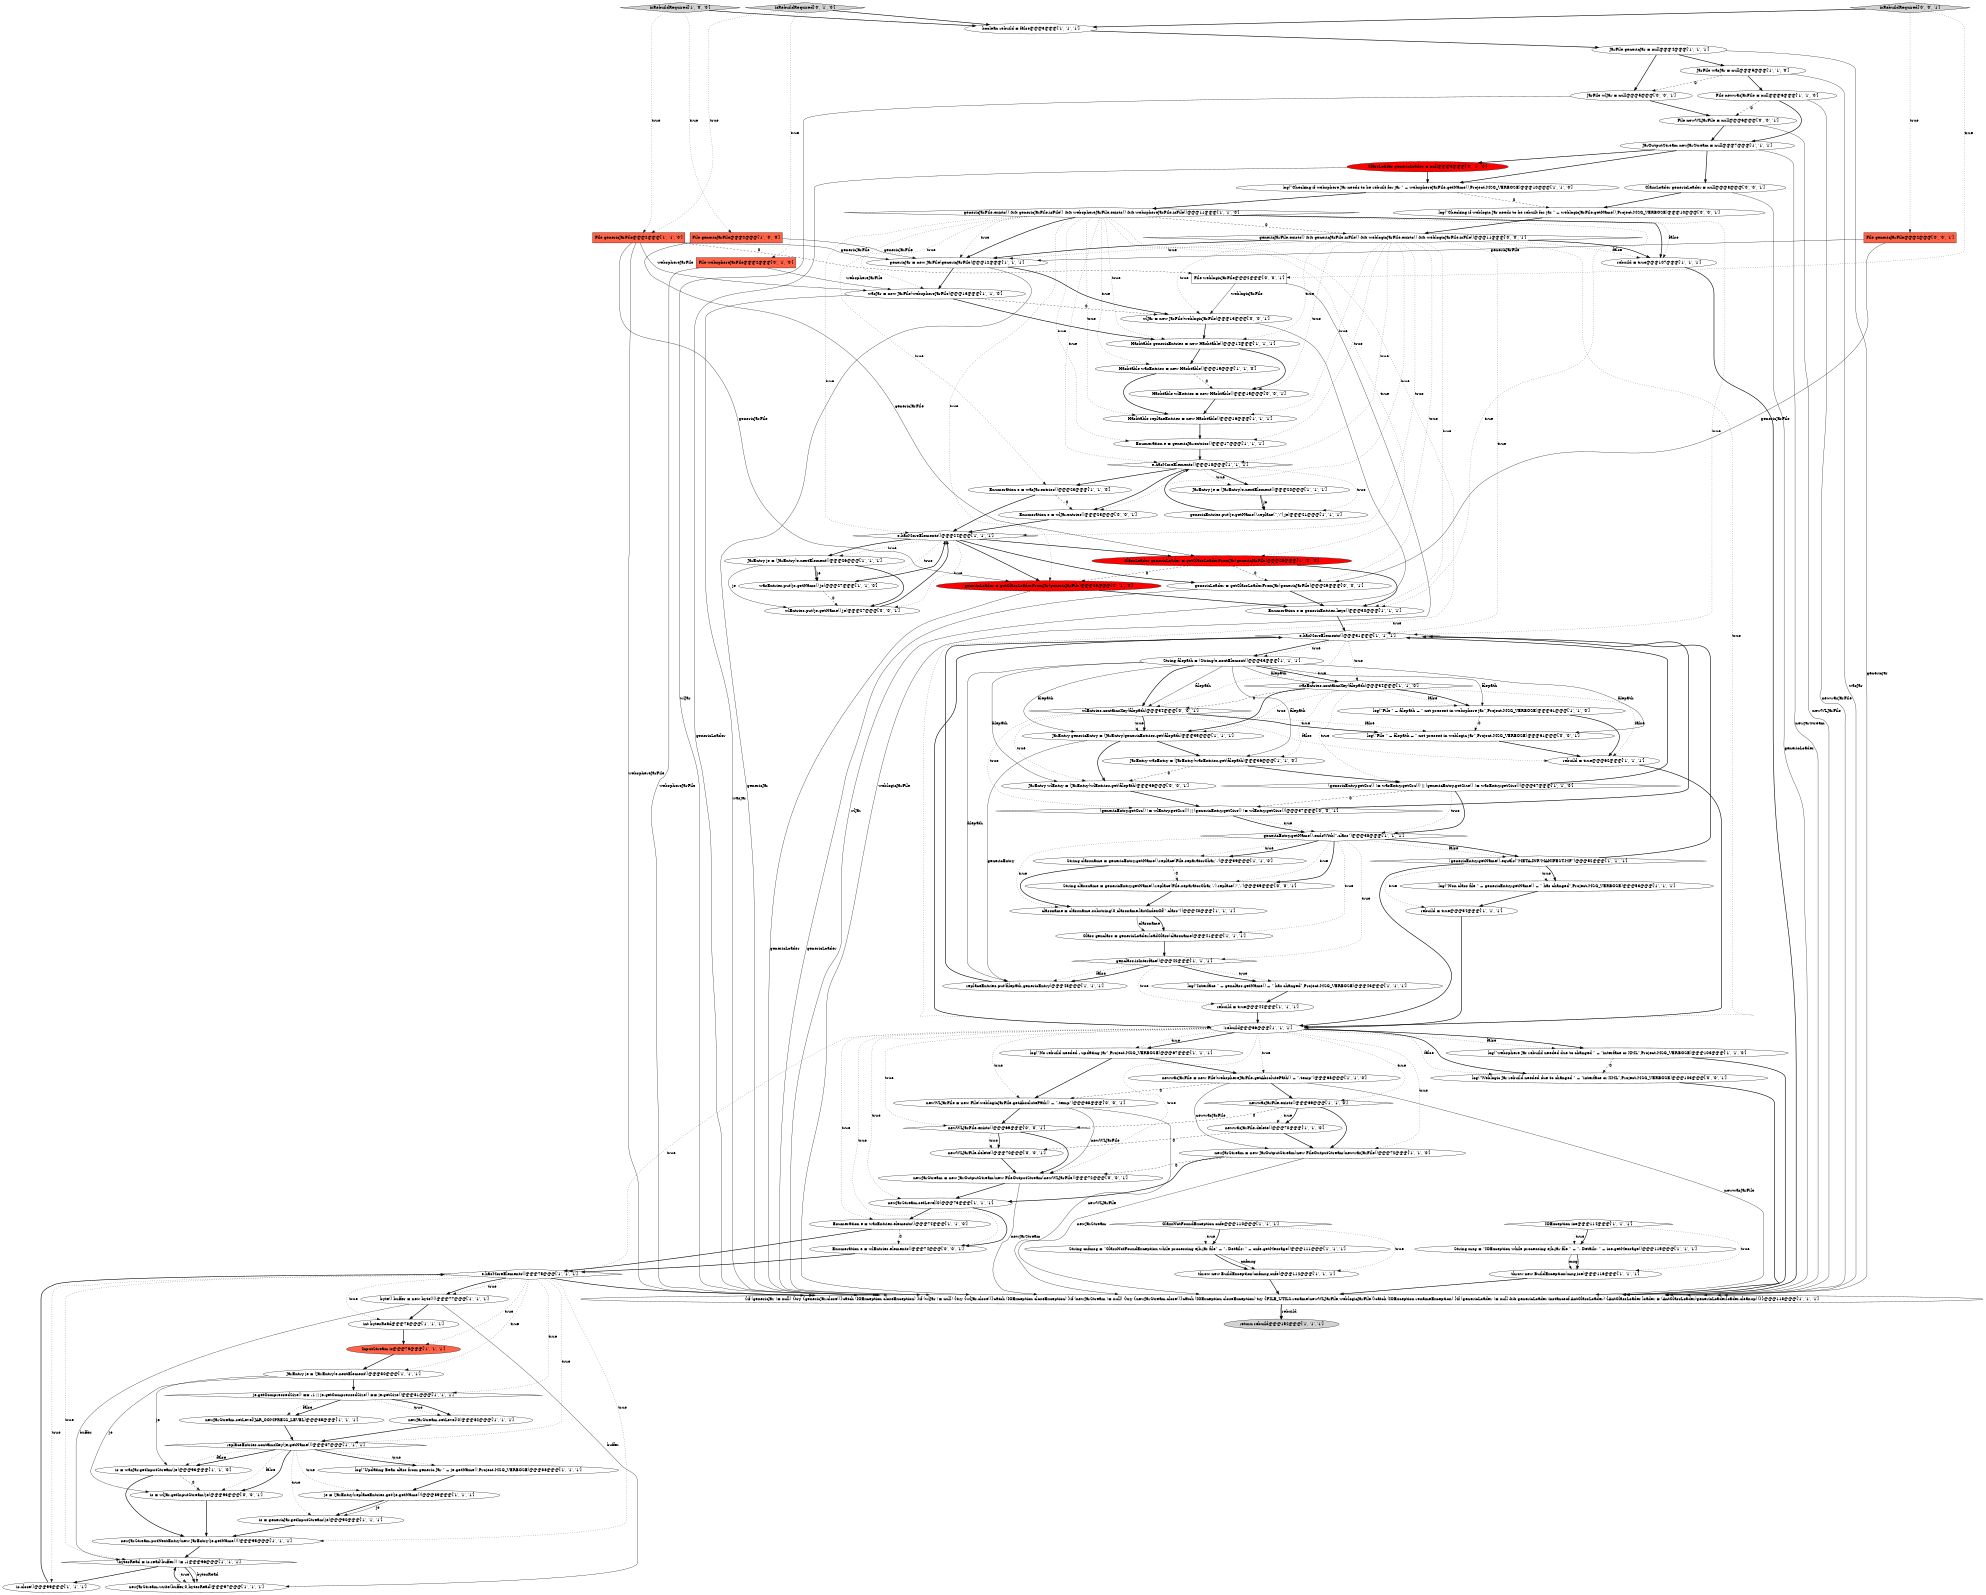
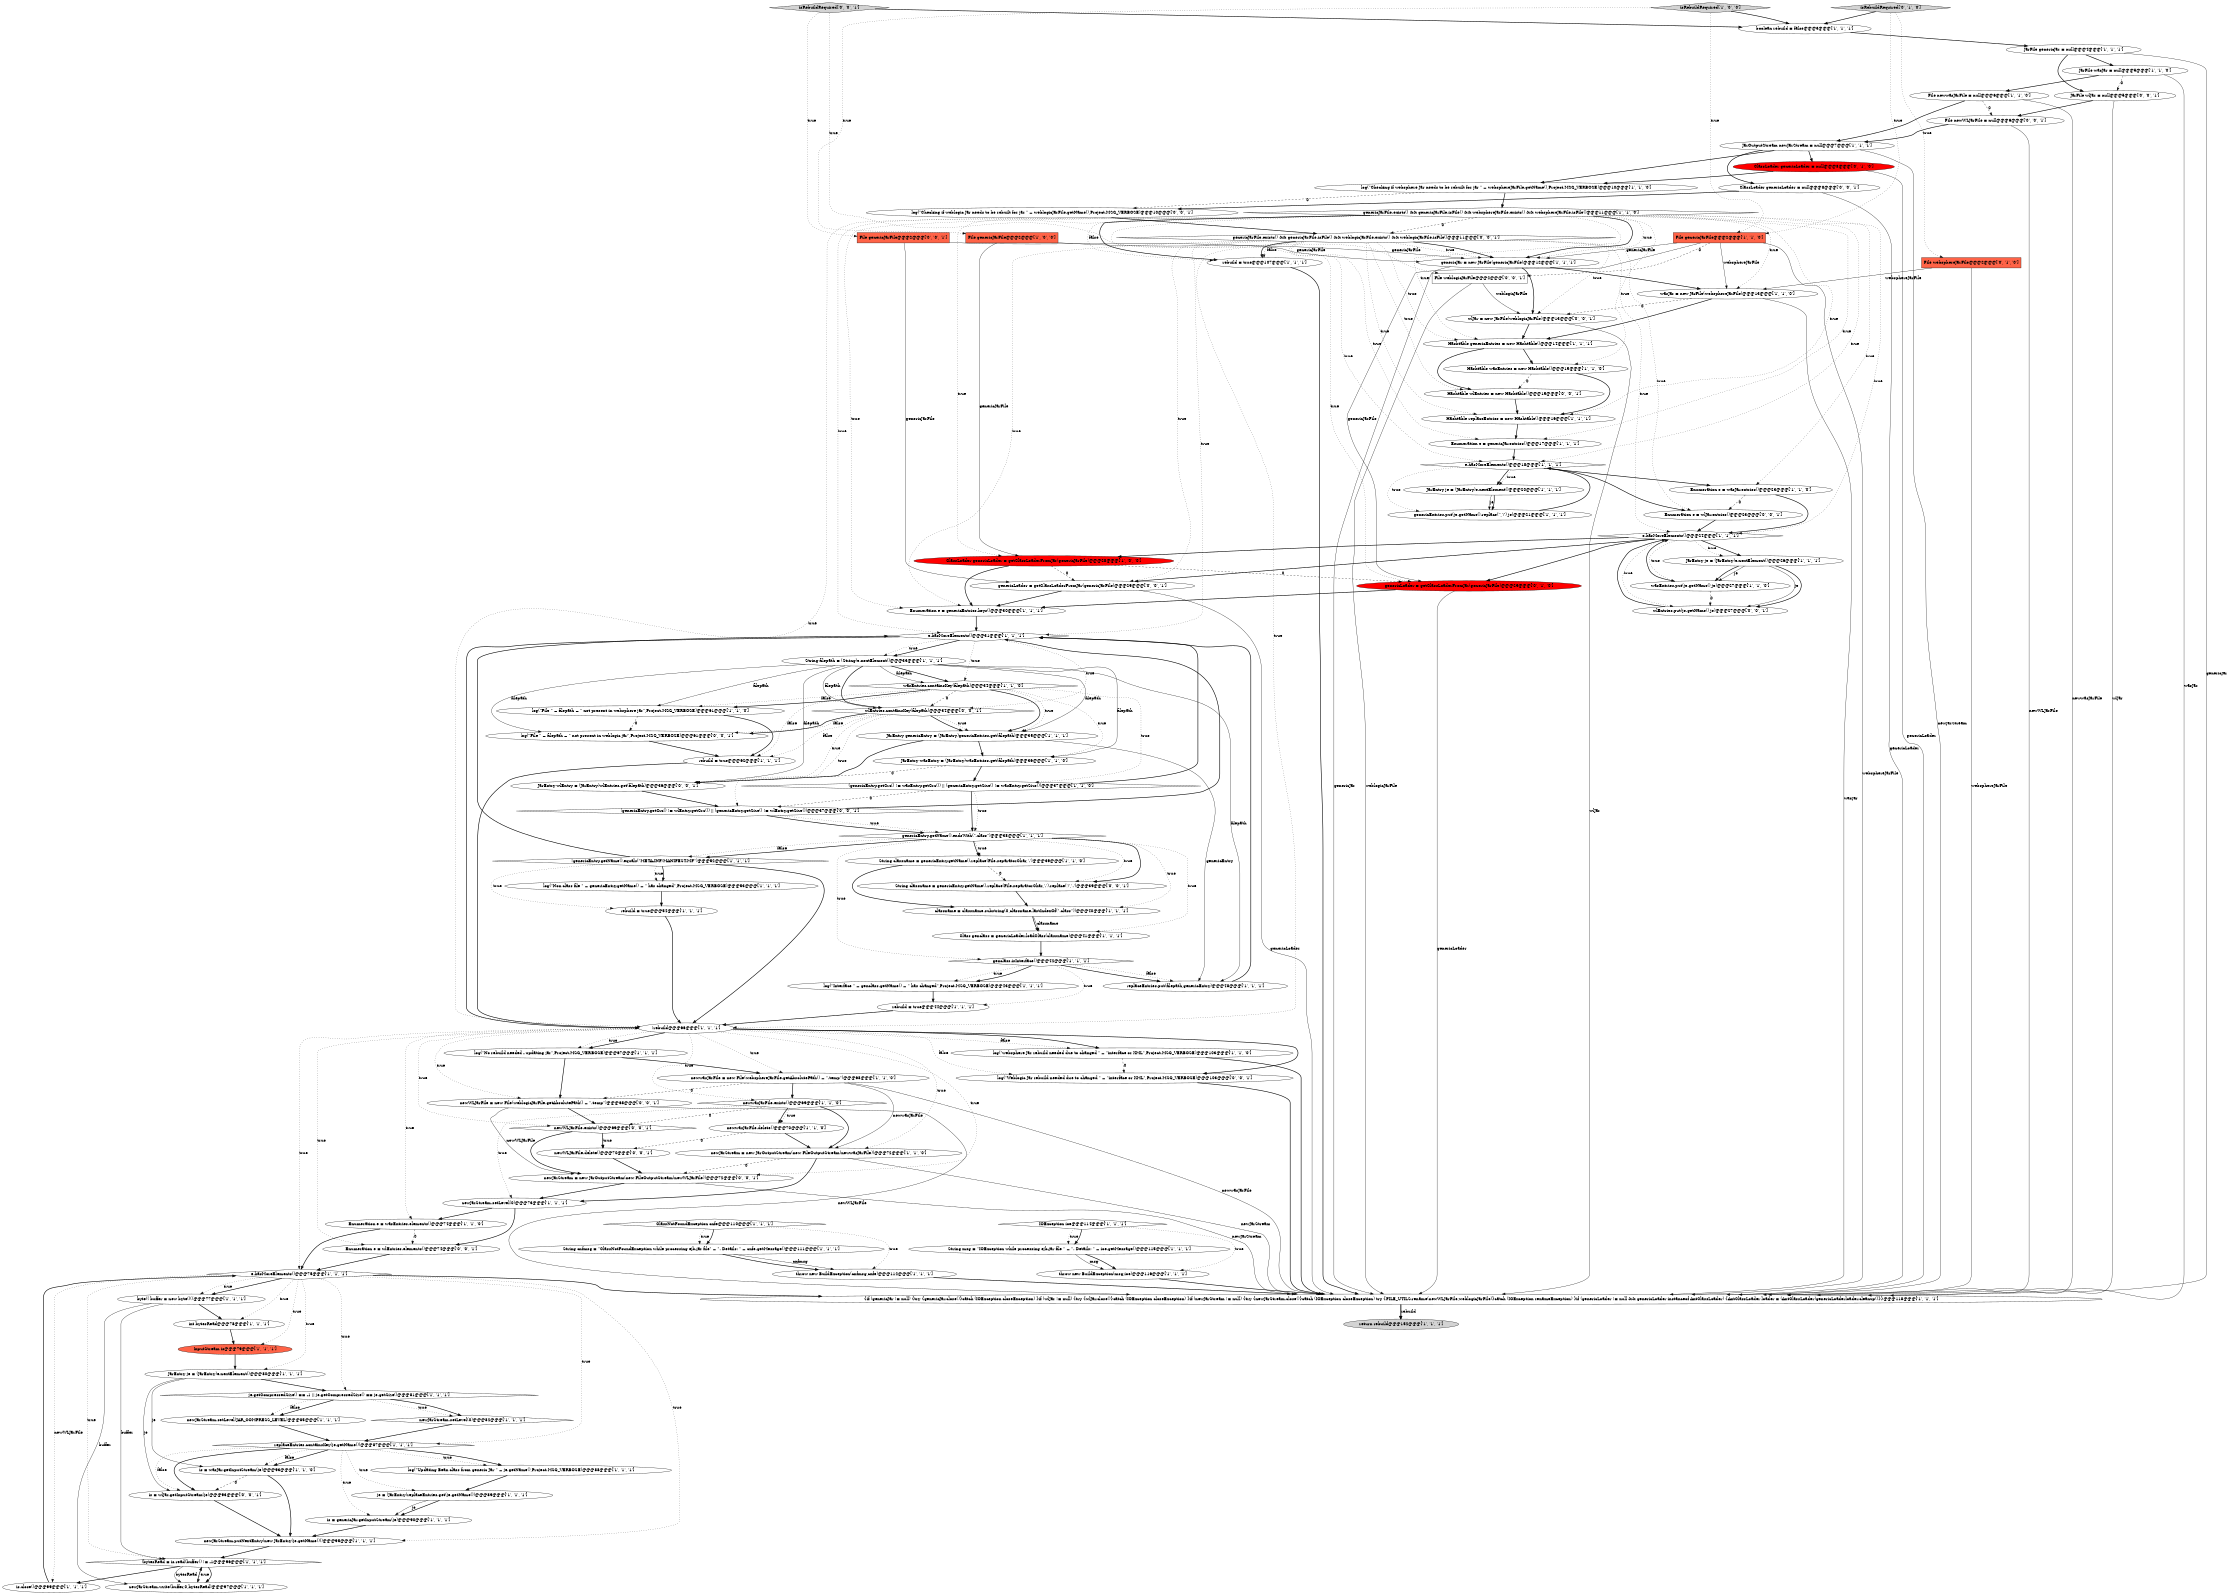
edge "!rebuild@@@66@@@['1', '1', '1']" -> "newJarStream.setLevel(0)@@@73@@@['1', '1', '1']": now "newwasJarFile.exists()@@@69@@@['1', '1', '0']" -> "newJarStream.setLevel(0)@@@73@@@['1', '1', '1']"
node "newJarStream.setLevel(0)@@@82@@@['1', '1', '1']": shape ellipse -> diamond
edge "e.hasMoreElements()@@@75@@@['1', '1', '1']" -> "is.close()@@@99@@@['1', '1', '1']": label "true" -> "newWLJarFile"
